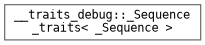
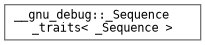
node "__traits_debug::_Sequence _traits< _Sequence >": label "__traits_debug::_Sequence _traits< _Sequence >" -> "__gnu_debug::_Sequence _traits< _Sequence >"
